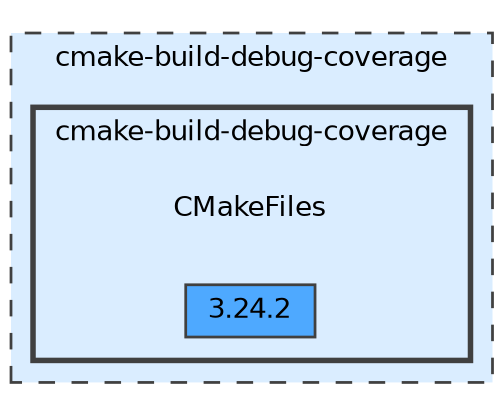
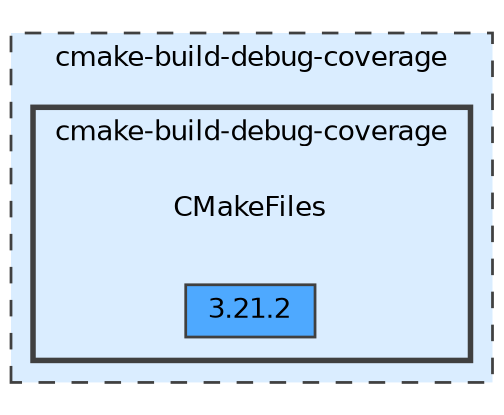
node "3.24.2": label "3.24.2" -> "3.21.2"
